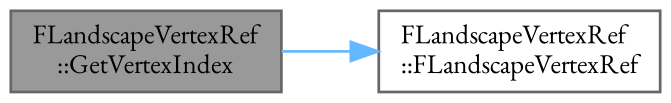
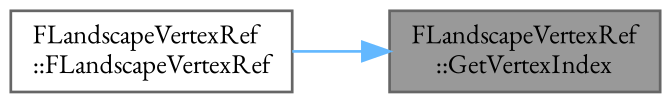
edge "FLandscapeVertexRef ::GetVertexIndex" -> "FLandscapeVertexRef ::FLandscapeVertexRef": reversed
